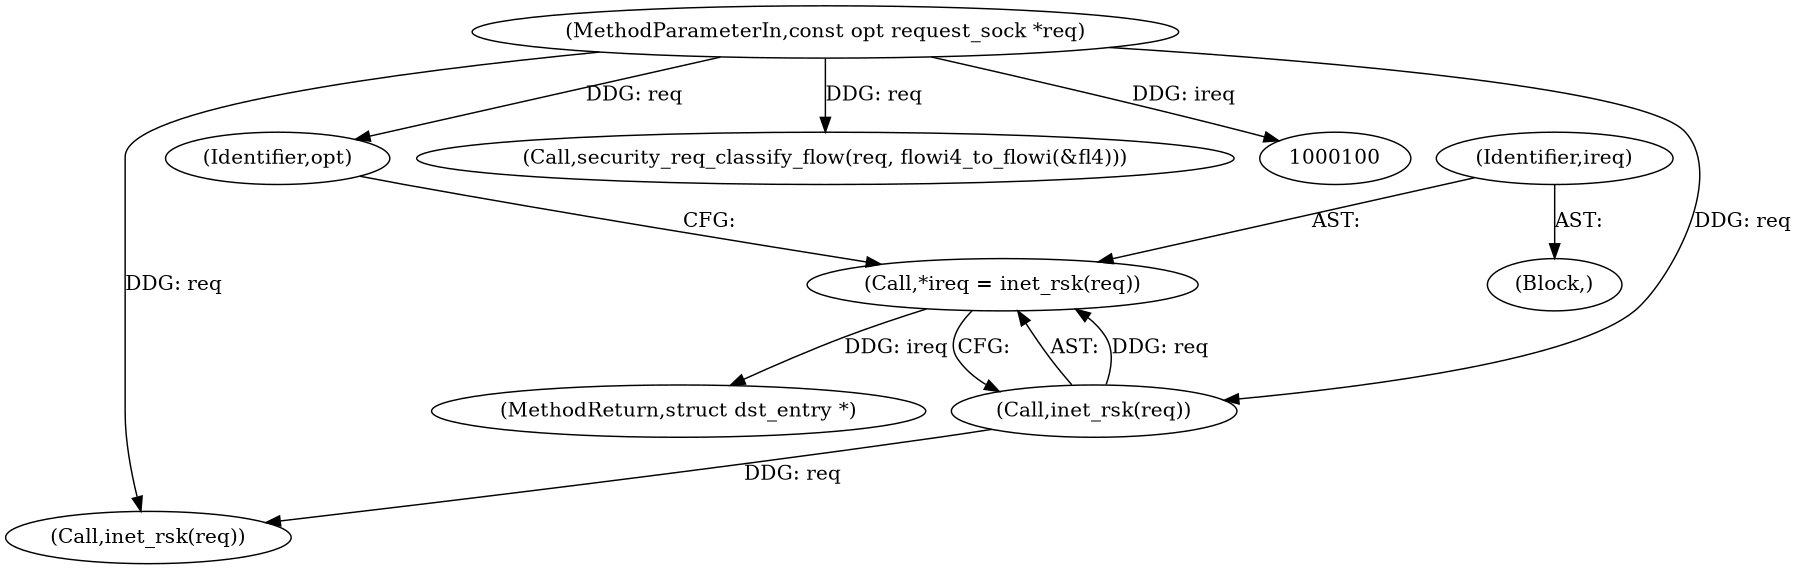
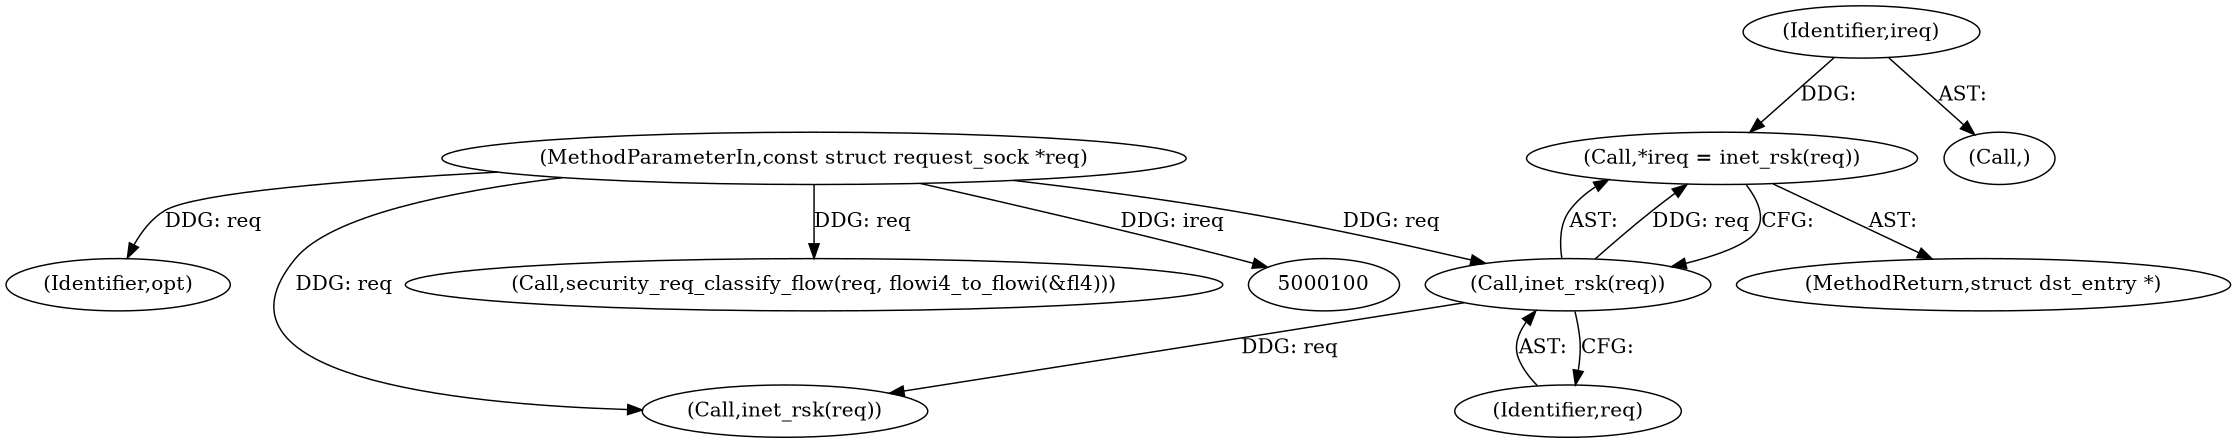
node "(MethodParameterIn,const opt request_sock *req)": label "(MethodParameterIn,const opt request_sock *req)" -> "(MethodParameterIn,const struct request_sock *req)"
node "1000100": label "1000100" -> "5000100"
edge "(Identifier,opt)" -> "(Call,*ireq = inet_rsk(req))": removed, label "CFG:"
edge "(Identifier,ireq)" -> "(Call,*ireq = inet_rsk(req))": label "AST: " -> "DDG: "
node "(Block,)": label "(Block,)" -> "(Call,)"
edge "(Call,*ireq = inet_rsk(req))" -> "(MethodReturn,struct dst_entry *)": label "DDG: ireq" -> "AST: "
node "(Identifier,req)": added
